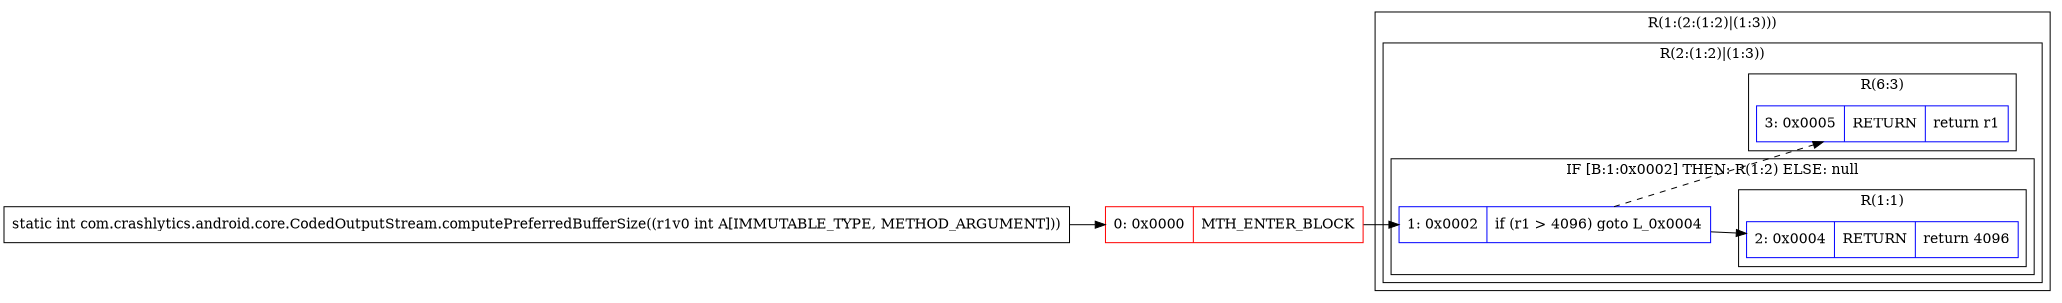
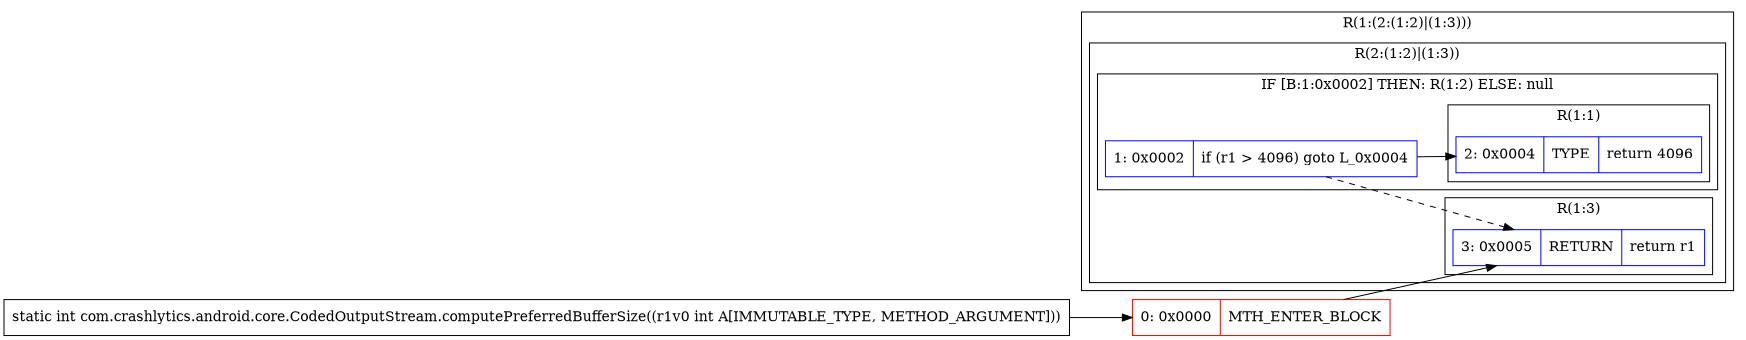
cluster "R(6:3)": label "R(6:3)" -> "R(1:3)"
edge "0: 0x0000" -> "1: 0x0002": now "0: 0x0000" -> "3: 0x0005"
node "2: 0x0004": text "RETURN" -> "TYPE"
